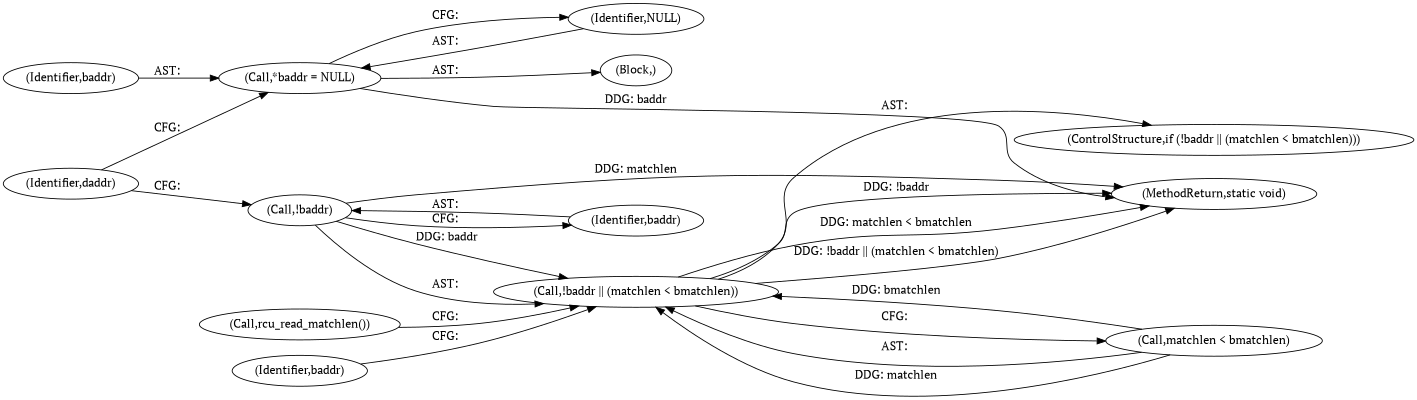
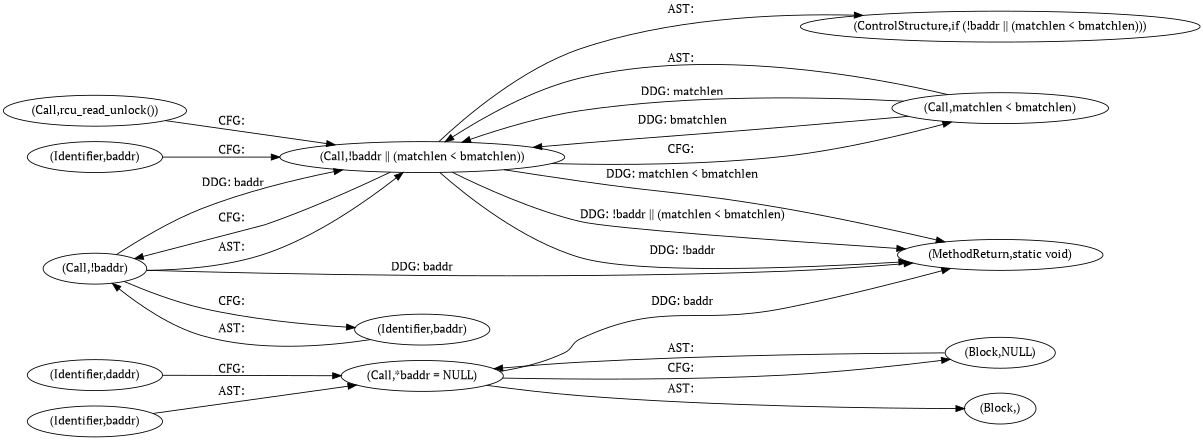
node "(Identifier,NULL)": label "(Identifier,NULL)" -> "(Block,NULL)"
edge "(Call,!baddr)" -> "(MethodReturn,static void)": label "DDG: matchlen" -> "DDG: baddr"
edge "(Identifier,daddr)" -> "(Call,!baddr)": now "(Call,!baddr || (matchlen < bmatchlen))" -> "(Call,!baddr)"
node "(Call,rcu_read_matchlen())": label "(Call,rcu_read_matchlen())" -> "(Call,rcu_read_unlock())"
